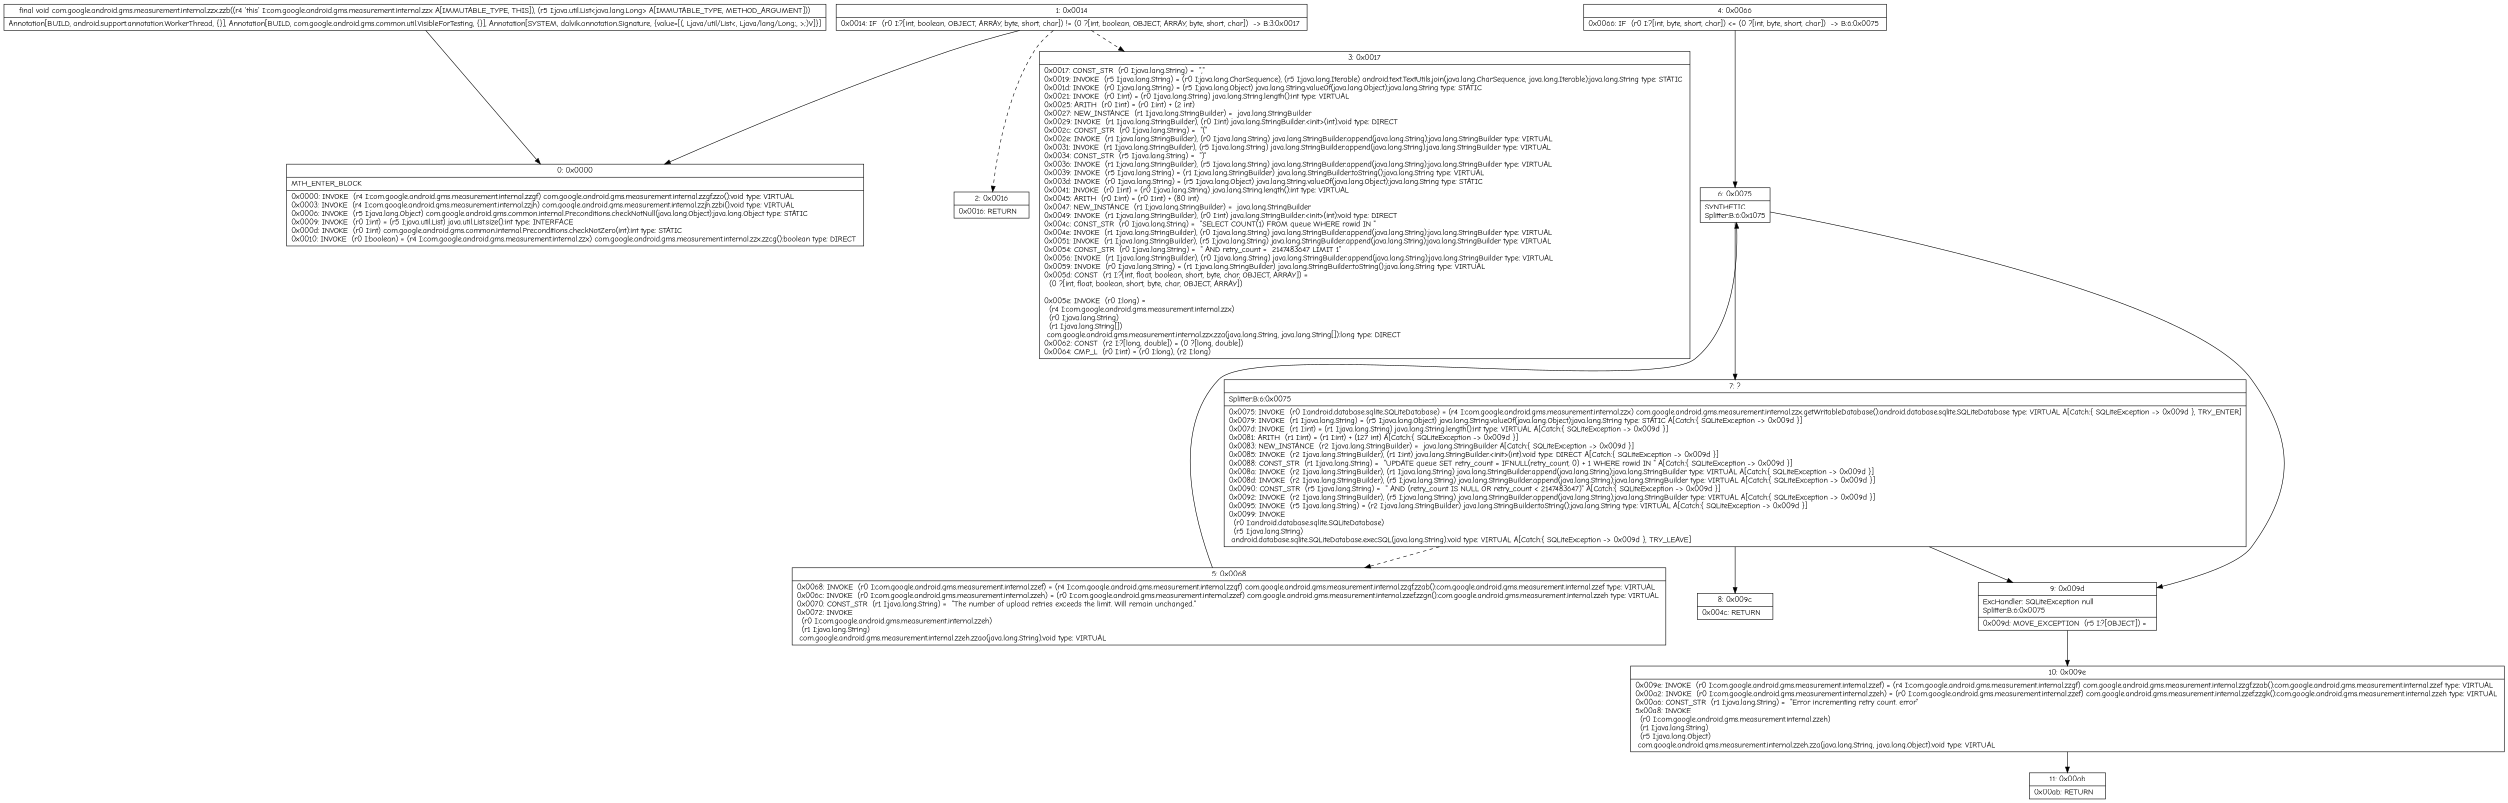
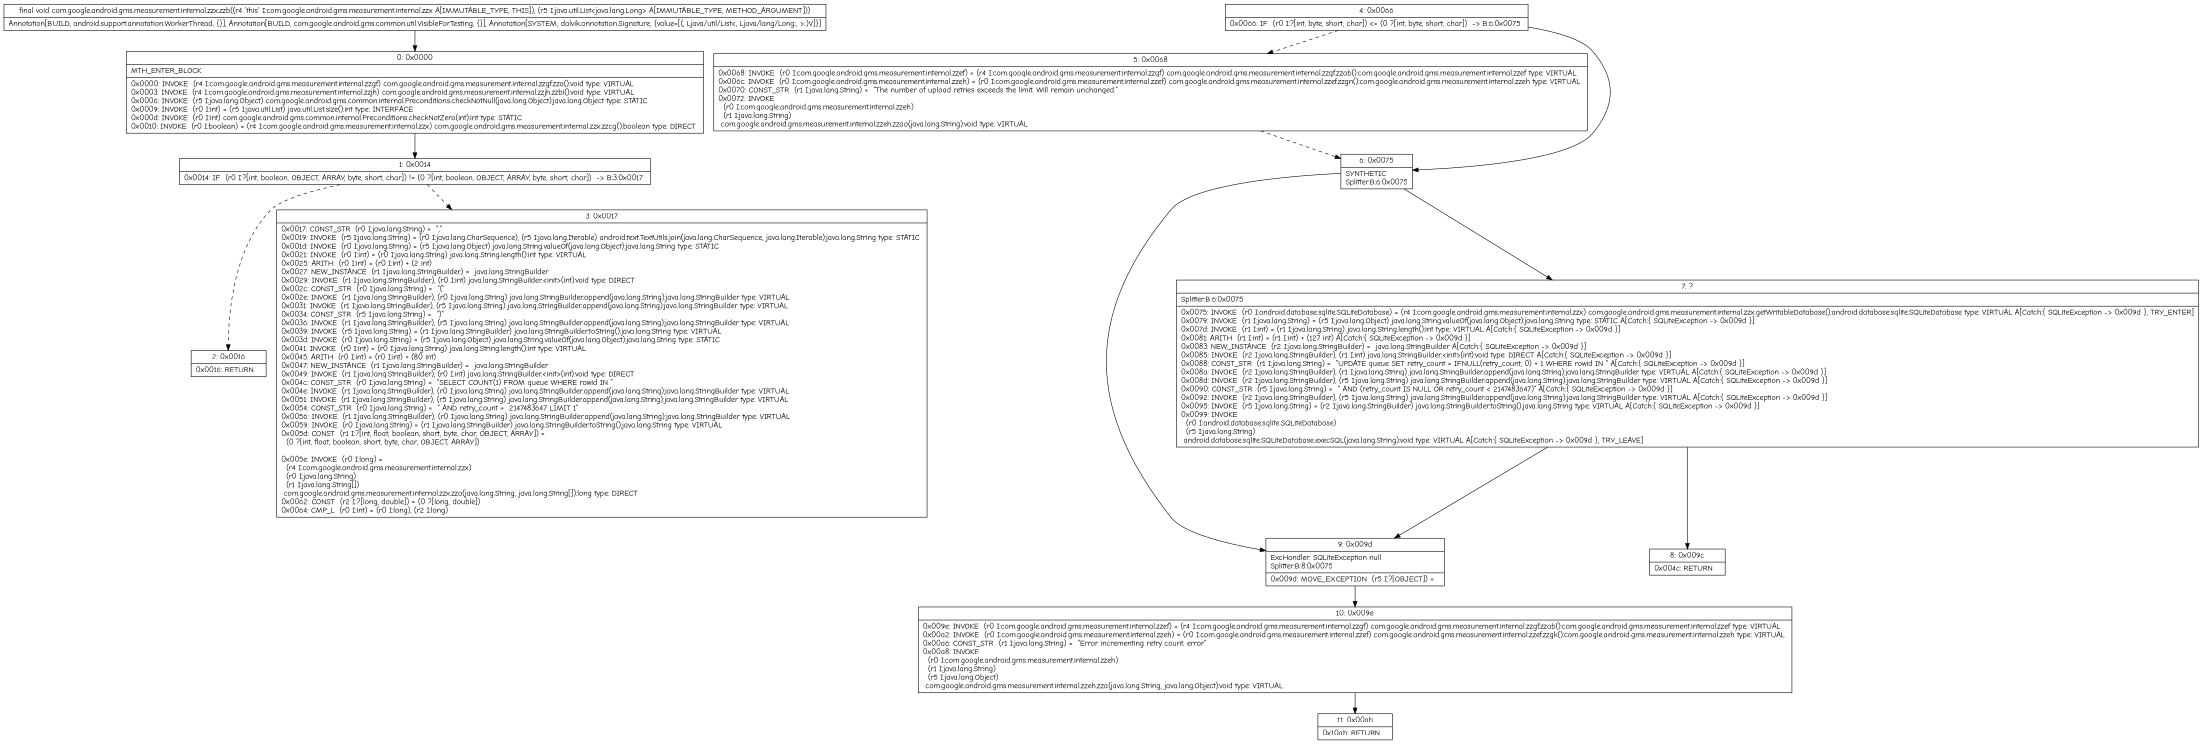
edge "1: 0x0014" -> "0: 0x0000": reversed
node "6: 0x0075": text "Splitter:B:6:0x1075" -> "Splitter:B:6:0x0075"
edge "5: 0x0068" -> "6: 0x0075": style solid -> dashed
edge "7: ?" -> "5: 0x0068": now "4: 0x0066" -> "5: 0x0068"
node "9: 0x009d": text "Splitter:B:6:0x0075" -> "Splitter:B:8:0x0075"
node "10: 0x009e": text "5x00a8: INVOKE" -> "0x00a8: INVOKE"
node "11: 0x00ab": text "0x00ab: RETURN" -> "0x10ab: RETURN"
